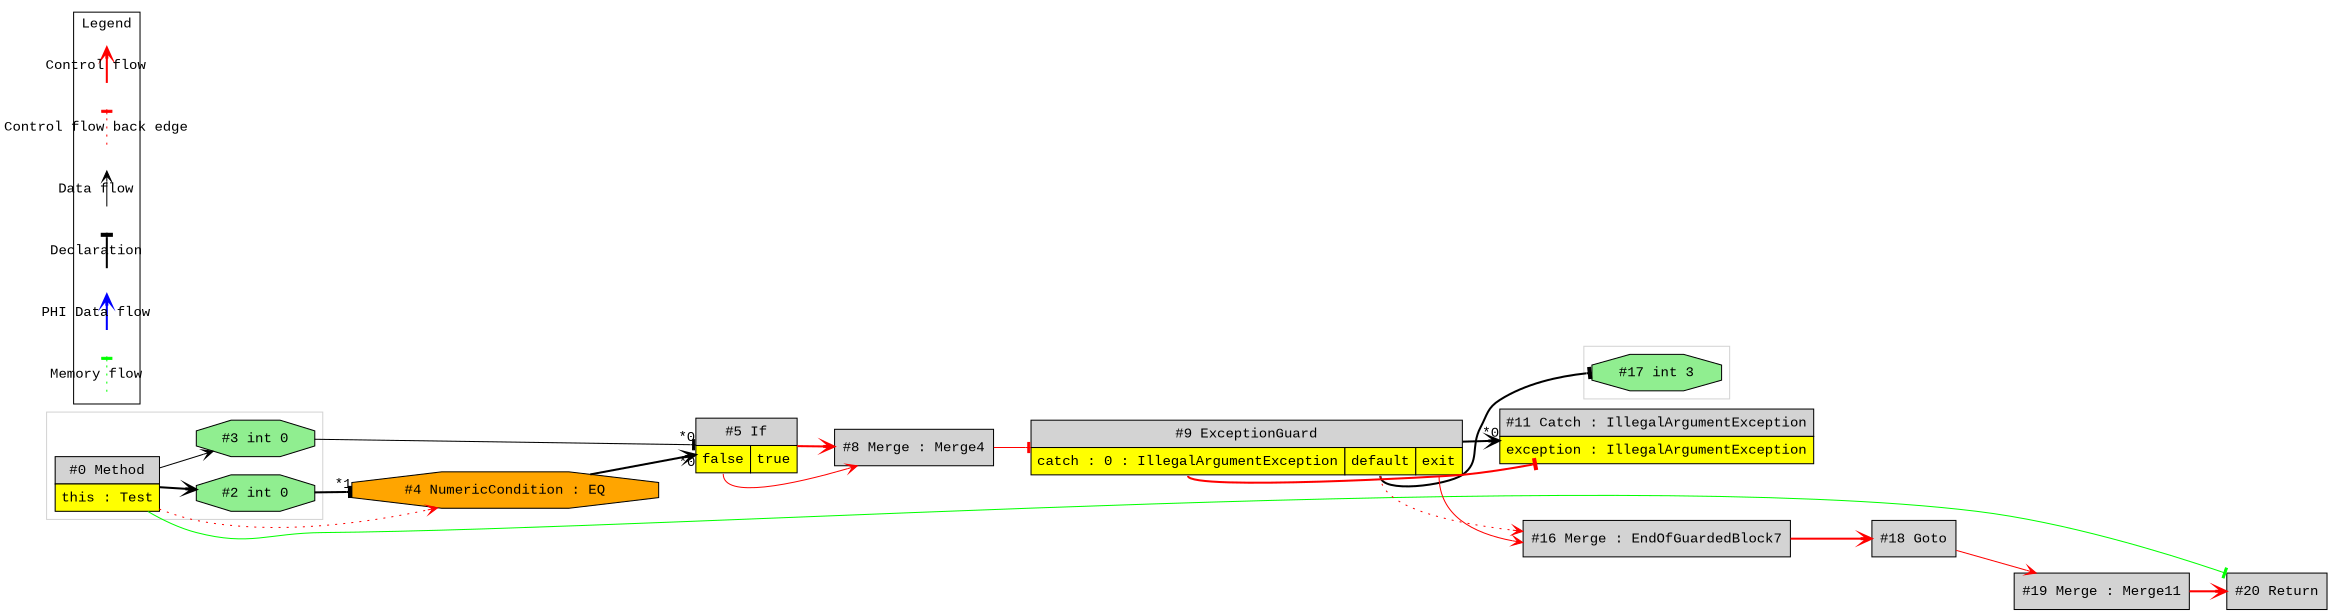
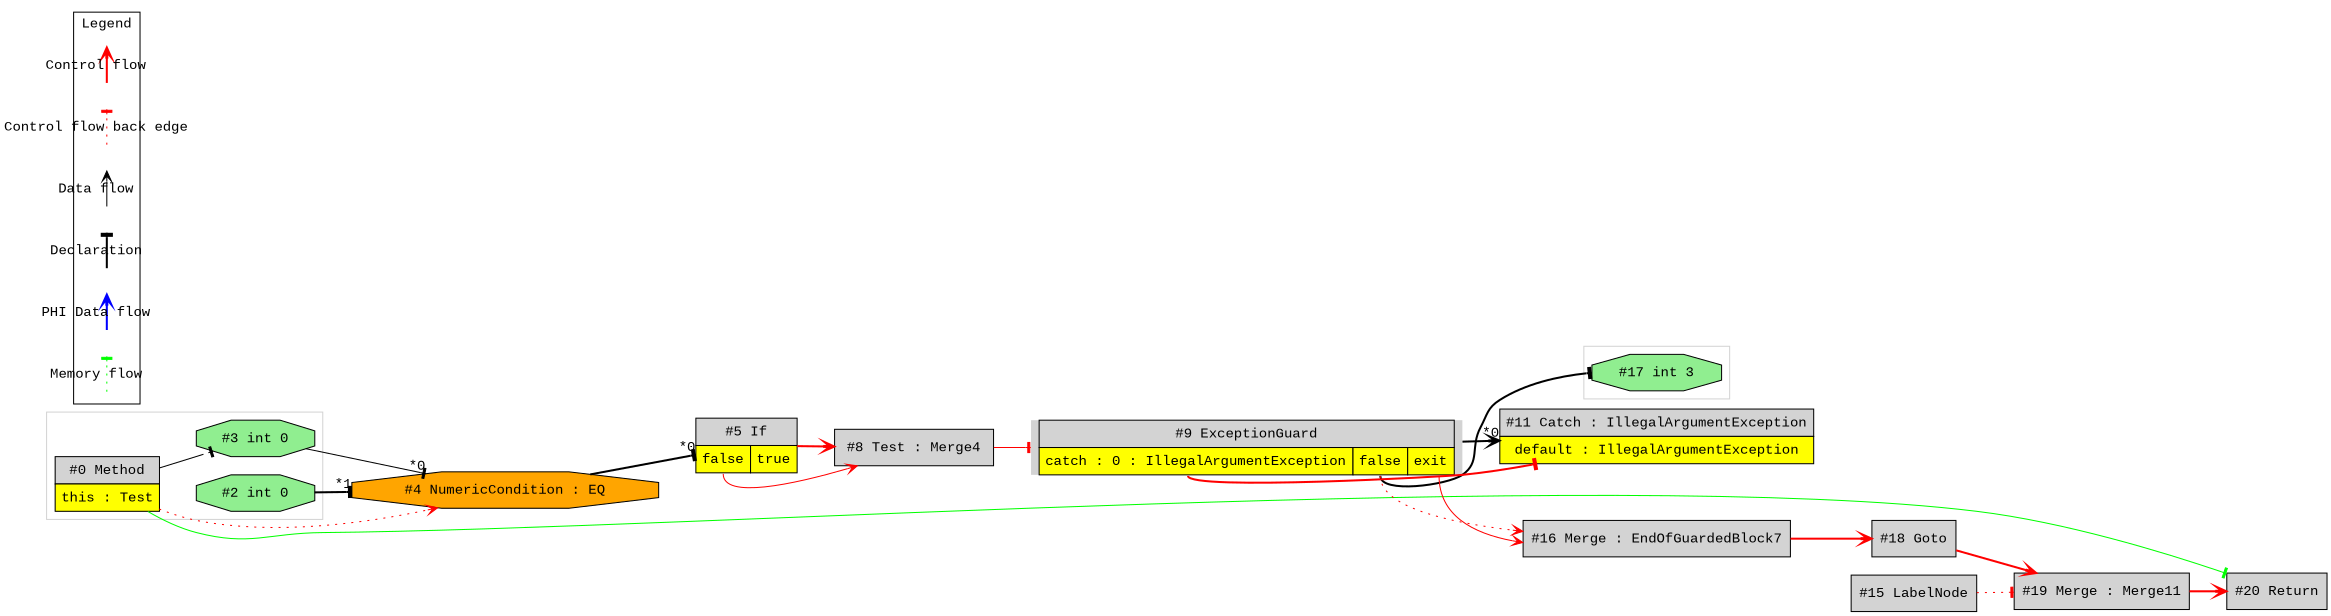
edge "#3 int 0" -> "#5 If": now "#3 int 0" -> "#4 NumericCondition : EQ"
node "#8 Merge : Merge4": label "#8 Merge : Merge4" -> "#8 Test : Merge4"
node "#11 Catch : IllegalArgumentException": text "exception : IllegalArgumentException" -> "default : IllegalArgumentException"
edge "#0 Method" -> "#3 int 0": arrowhead vee -> tee
node "#9 ExceptionGuard": text "default" -> "false"
edge "#4 NumericCondition : EQ" -> "#5 If": arrowhead vee -> tee
edge "#0 Method" -> "#2 int 0": removed
edge "#18 Goto" -> "#19 Merge : Merge11": style solid -> bold
node "#15 LabelNode": added
